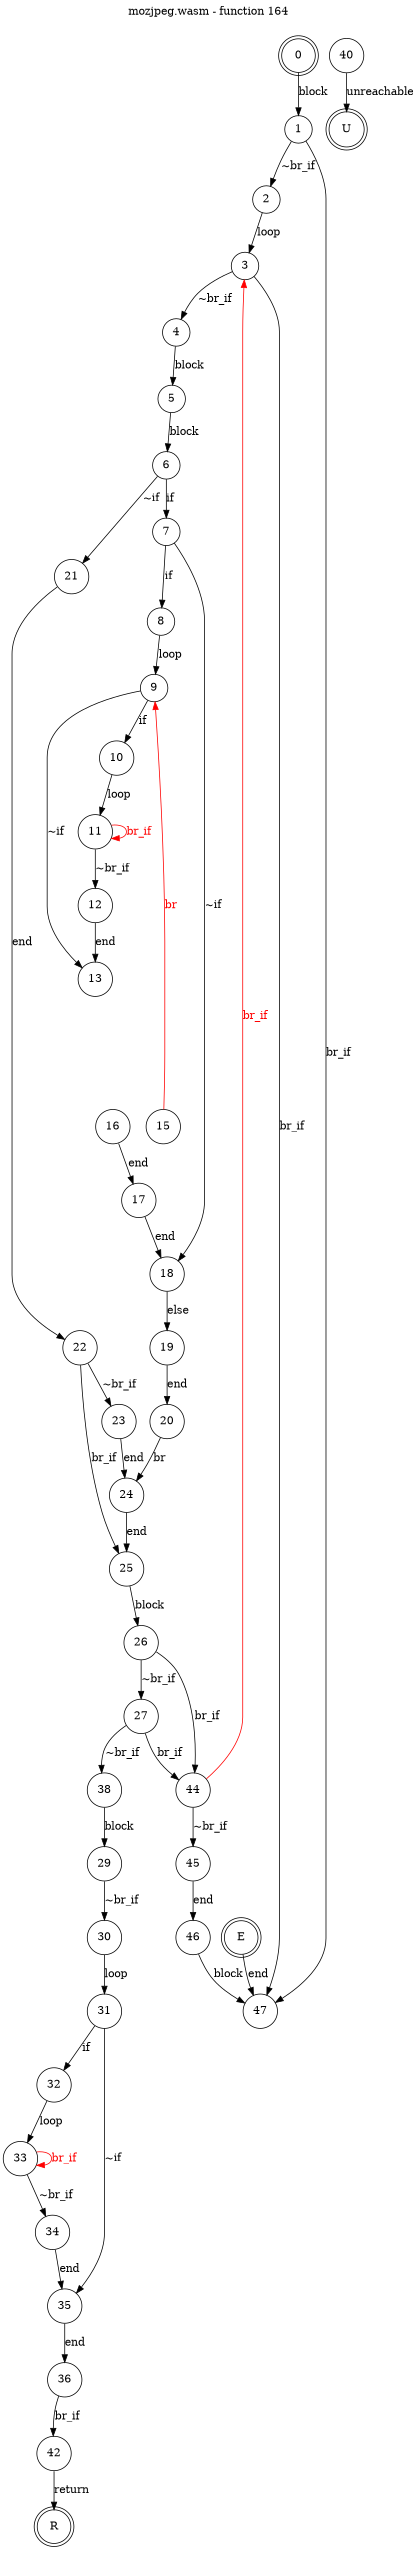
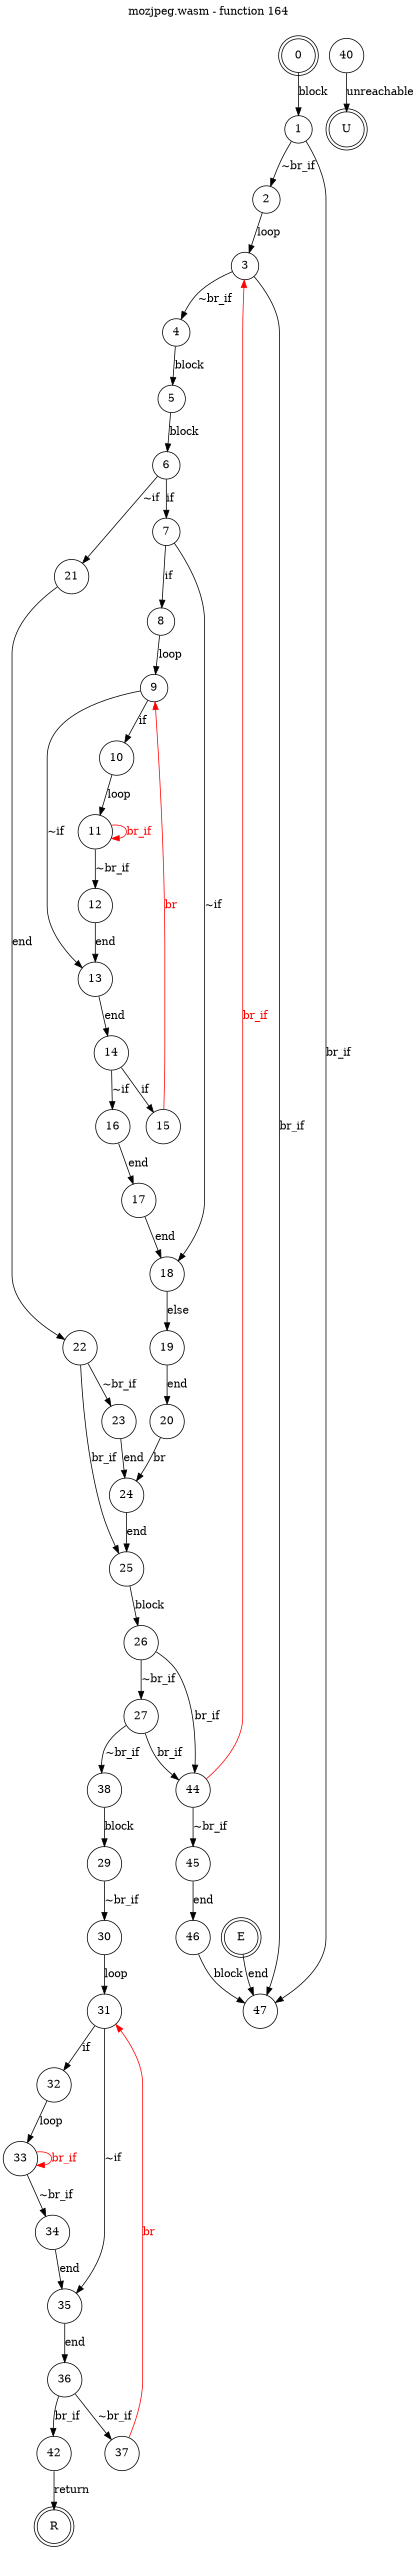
node "14": added
node "37": added
